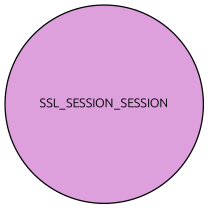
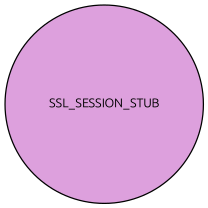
node "SSL_SESSION_SESSION": label "SSL_SESSION_SESSION" -> "SSL_SESSION_STUB"
